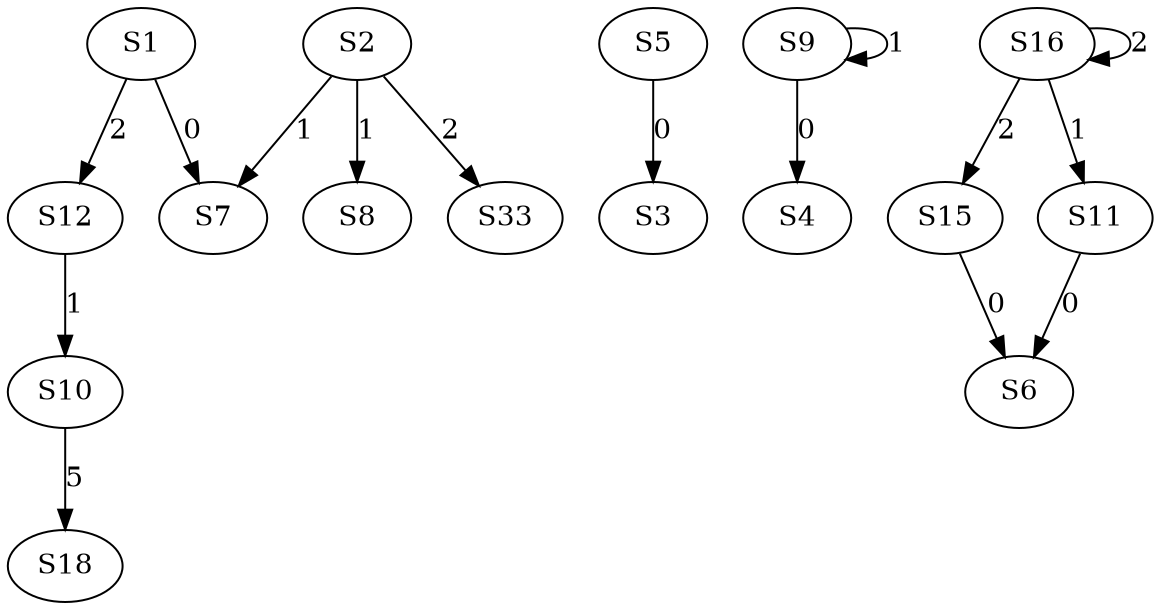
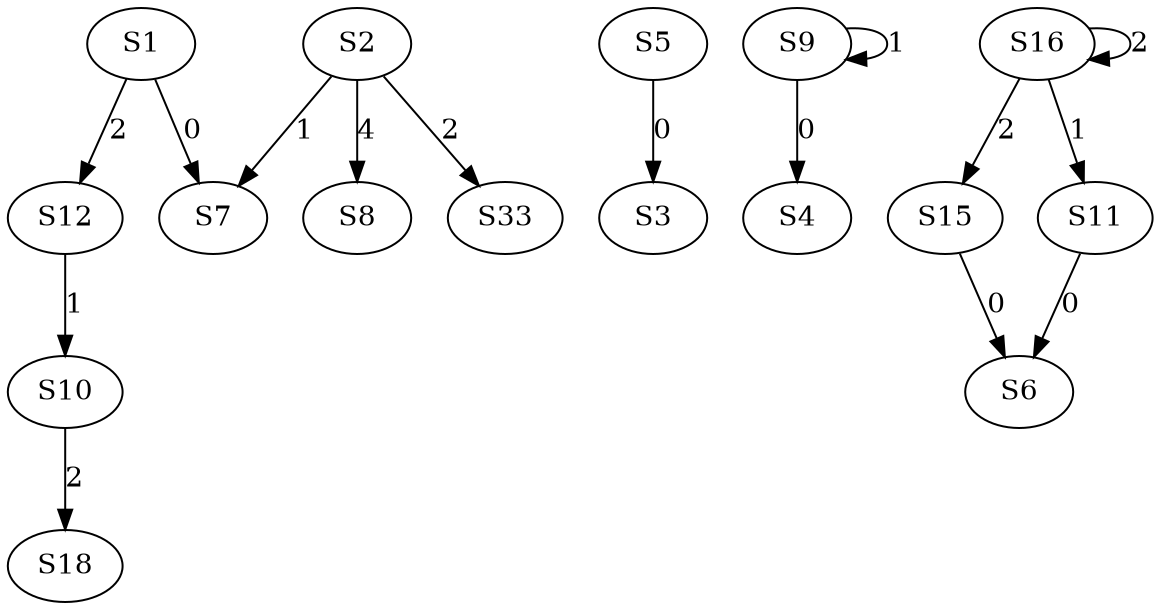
edge "S2" -> "S8": label "1" -> "4"
edge "S10" -> "S18": label "5" -> "2"
